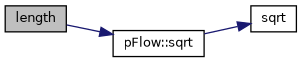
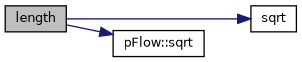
edge "pFlow::sqrt" -> "sqrt": now "length" -> "sqrt"
